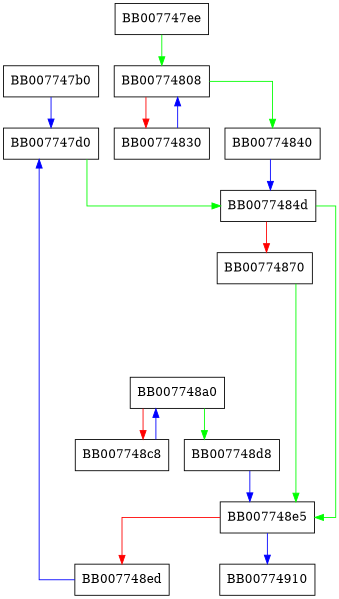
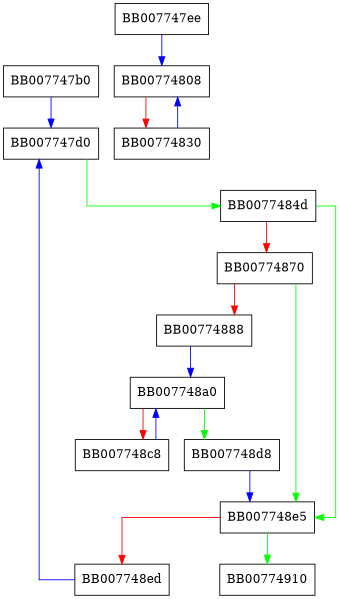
edge "BB007747ee" -> "BB00774808": color green -> blue
node "BB00774840": removed
node "BB00774888": added
edge "BB007748e5" -> "BB00774910": color blue -> green
